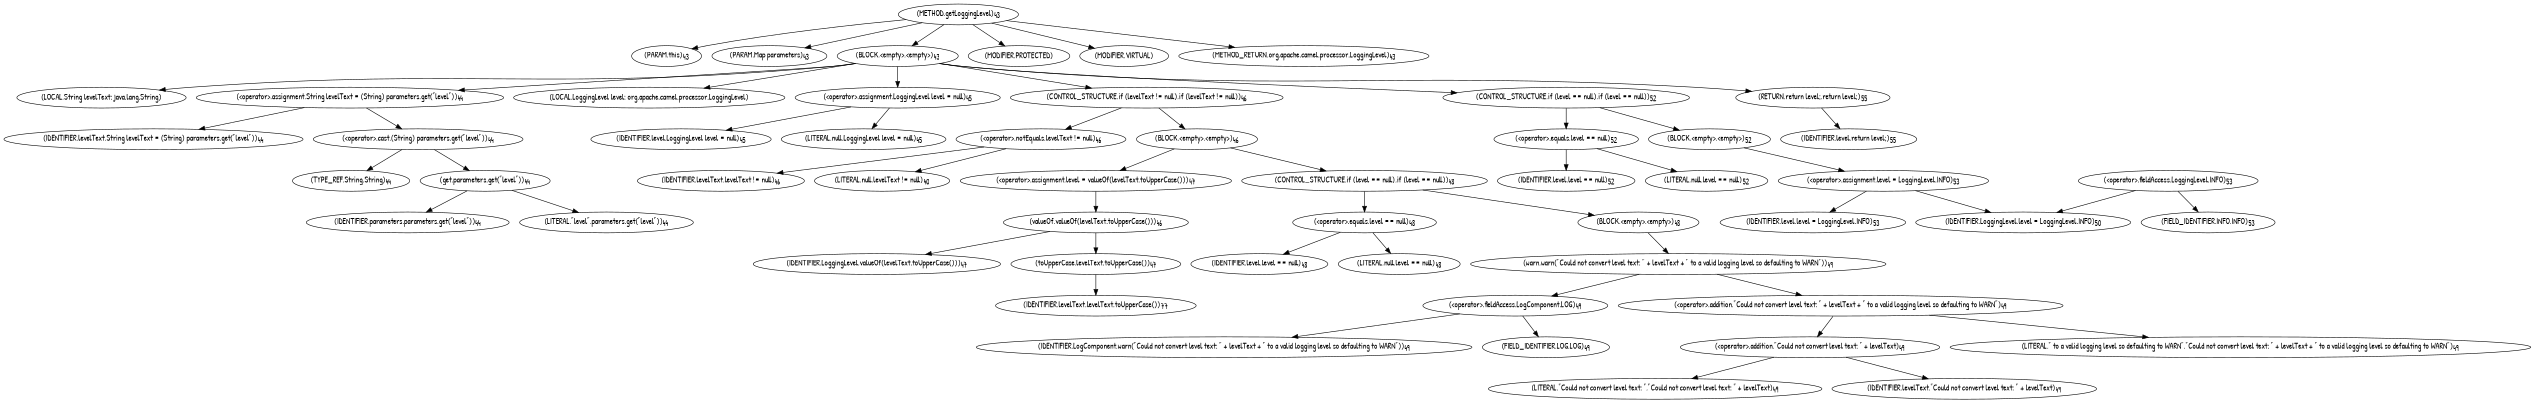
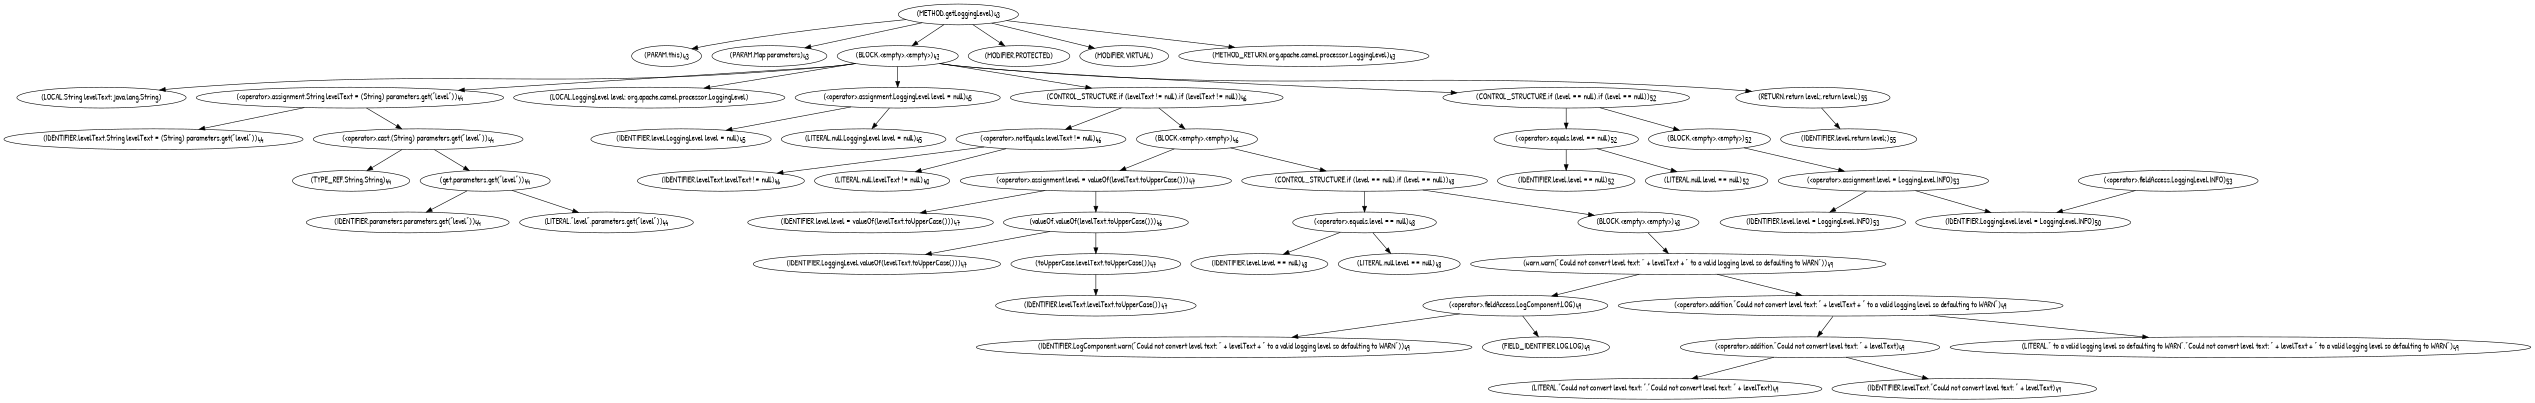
node "(IDENTIFIER,level,level = valueOf(levelText.toUpperCase()))": added
node "(FIELD_IDENTIFIER,INFO,INFO)": removed
node "(IDENTIFIER,levelText,levelText.toUpperCase())": text "77" -> "47"
